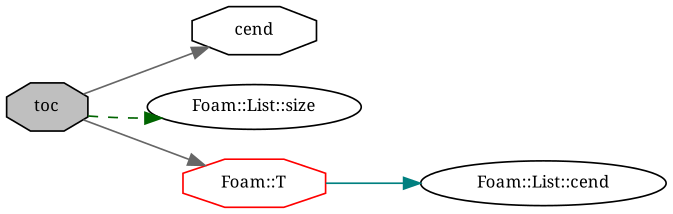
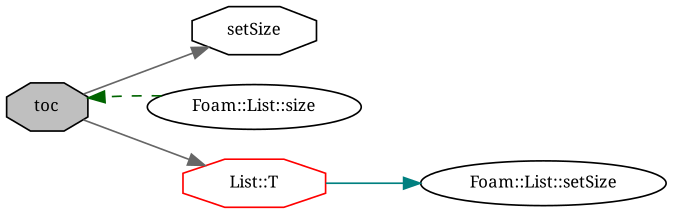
node "cend": label "cend" -> "setSize"
edge "toc" -> "Foam::List::size": reversed
node "Foam::T": label "Foam::T" -> "List::T"
node "Foam::List::cend": label "Foam::List::cend" -> "Foam::List::setSize"
